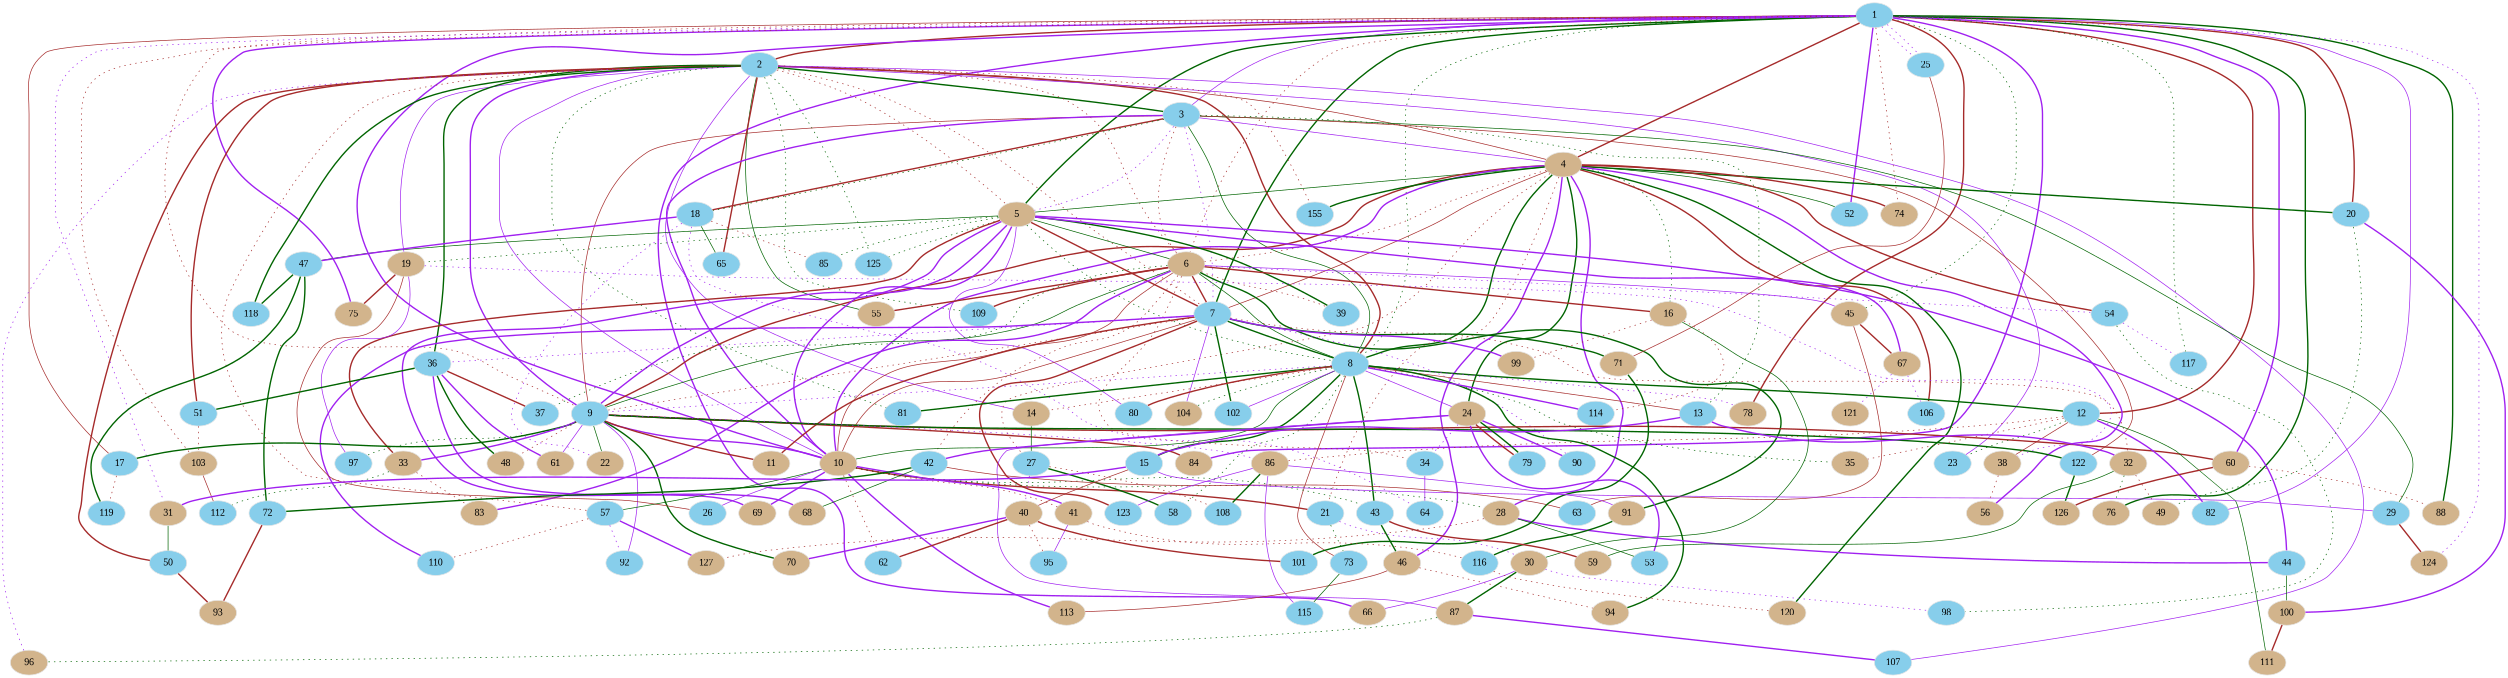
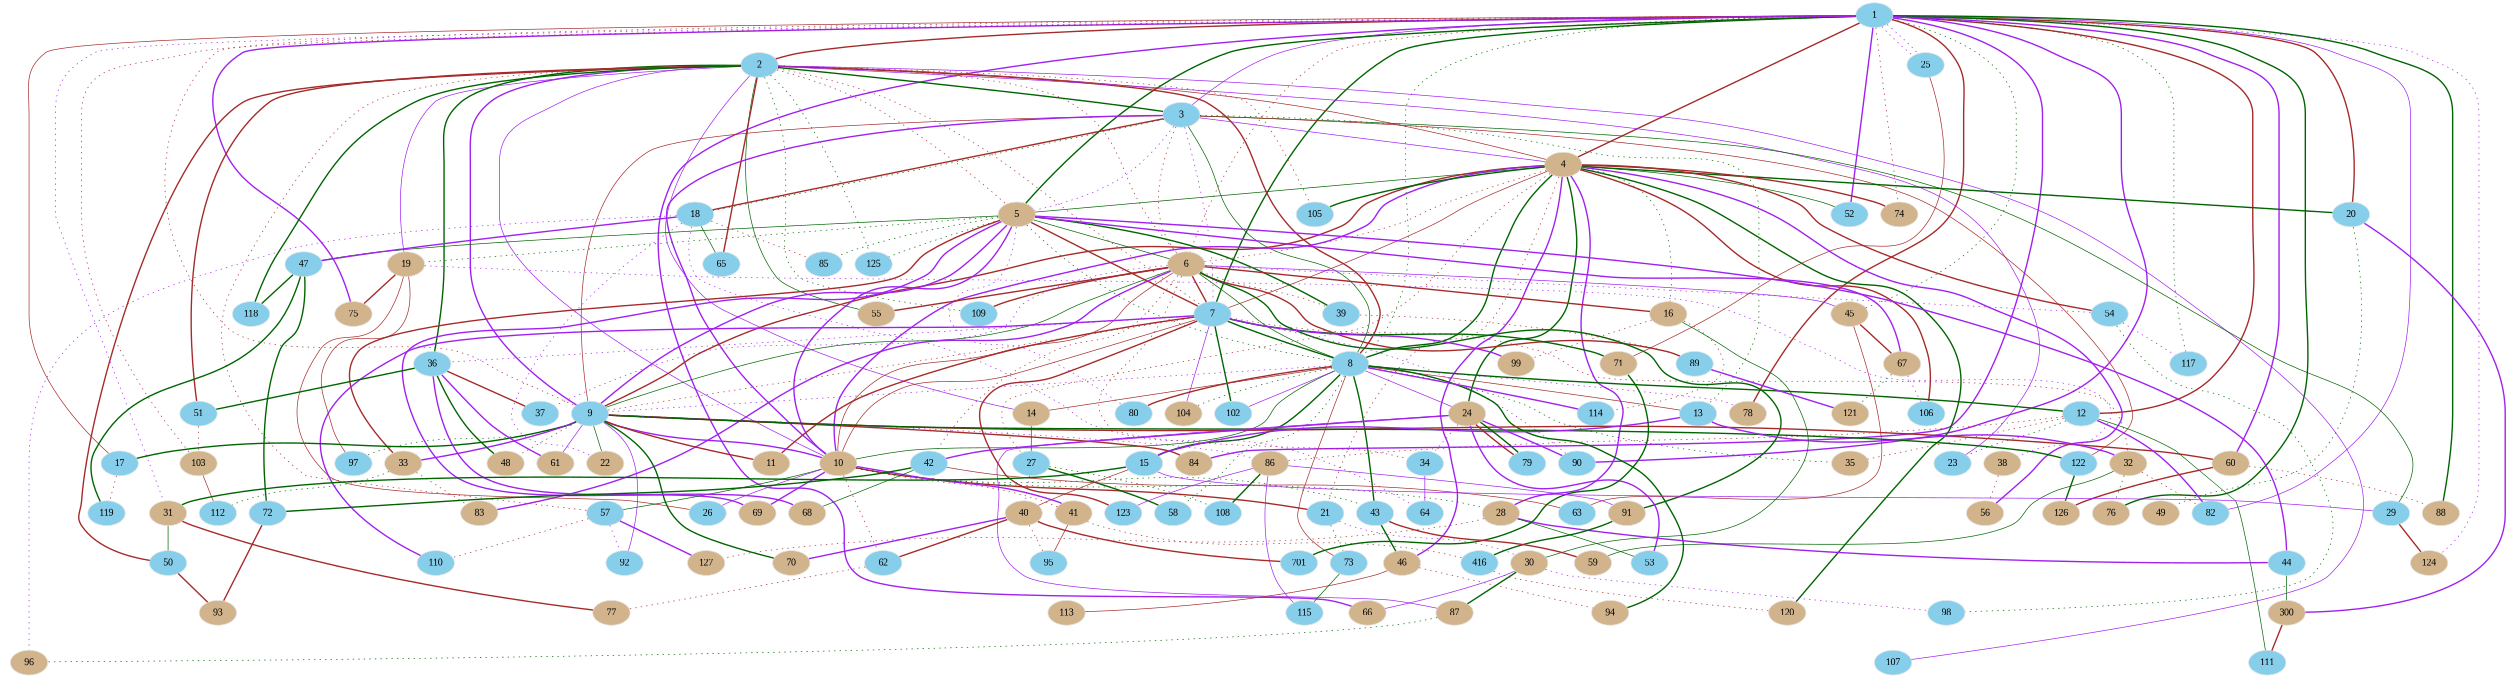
edge "1" -- "10": now "1" -- "90"
edge "2" -- "96": now "18" -- "96"
node "155": label "155" -> "105"
edge "5" -- "80": style solid -> dotted
edge "6" -- "37": color darkgreen -> purple
edge "19" -- "97": color purple -> brown
node "89": added
edge "67" -- "121": color purple -> darkgreen
edge "8" -- "14": style dotted -> solid
node "81": removed
edge "12" -- "38": removed
edge "15" -- "31": color purple -> darkgreen
edge "27" -- "108": color brown -> darkgreen
edge "32" -- "49": now "32" -- "82"
edge "41" -- "95": color purple -> brown
edge "10" -- "113": removed
node "101": label "101" -> "701"
node "116": label "116" -> "416"
node "77": added
node "100": label "100" -> "300"
edge "87" -- "107": removed
node "111": fillcolor tan -> skyblue
